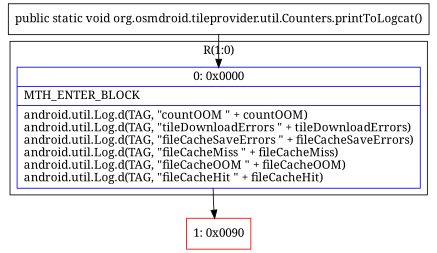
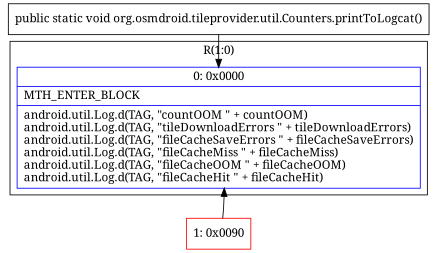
edge "0: 0x0000" -> "1: 0x0090": reversed
